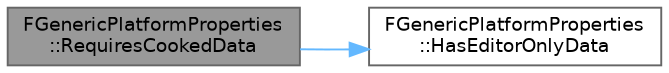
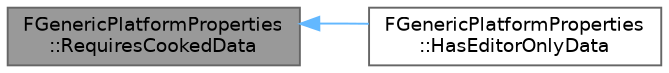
edge "FGenericPlatformProperties ::RequiresCookedData" -> "FGenericPlatformProperties ::HasEditorOnlyData": reversed
